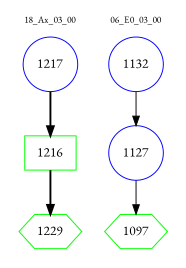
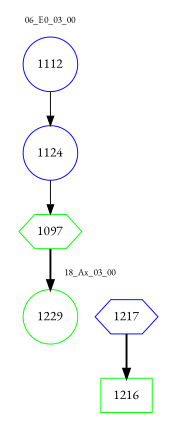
node "1217": shape circle -> hexagon
node "1132": label "1132" -> "1112"
node "1127": label "1127" -> "1124"
edge "1216" -> "1229": now "1097" -> "1229"
node "1229": shape hexagon -> circle
